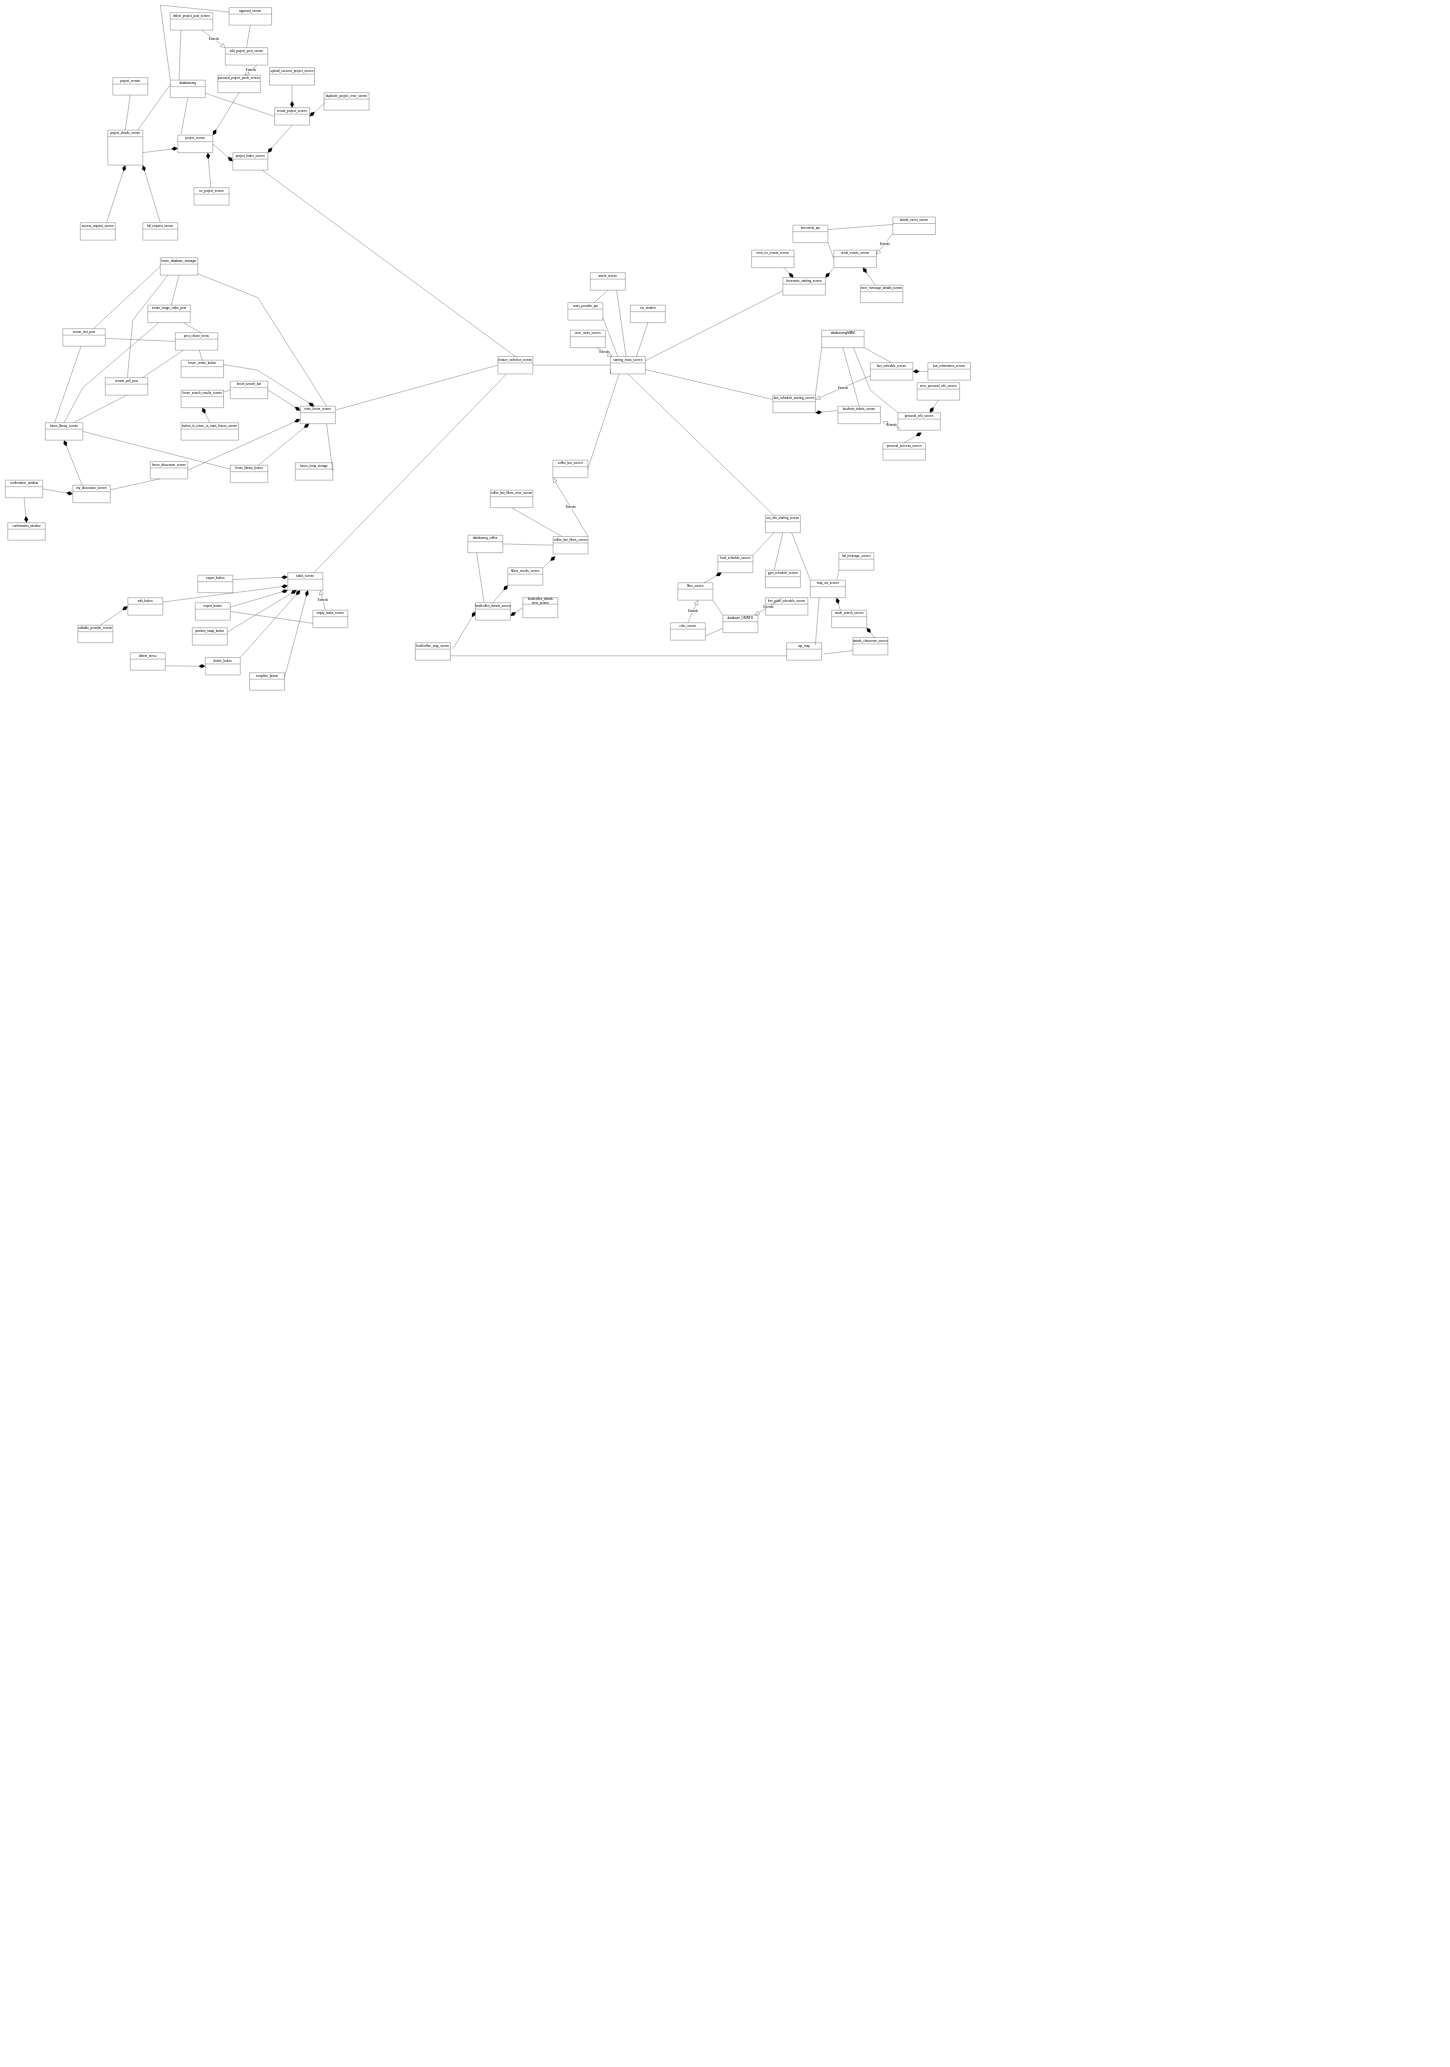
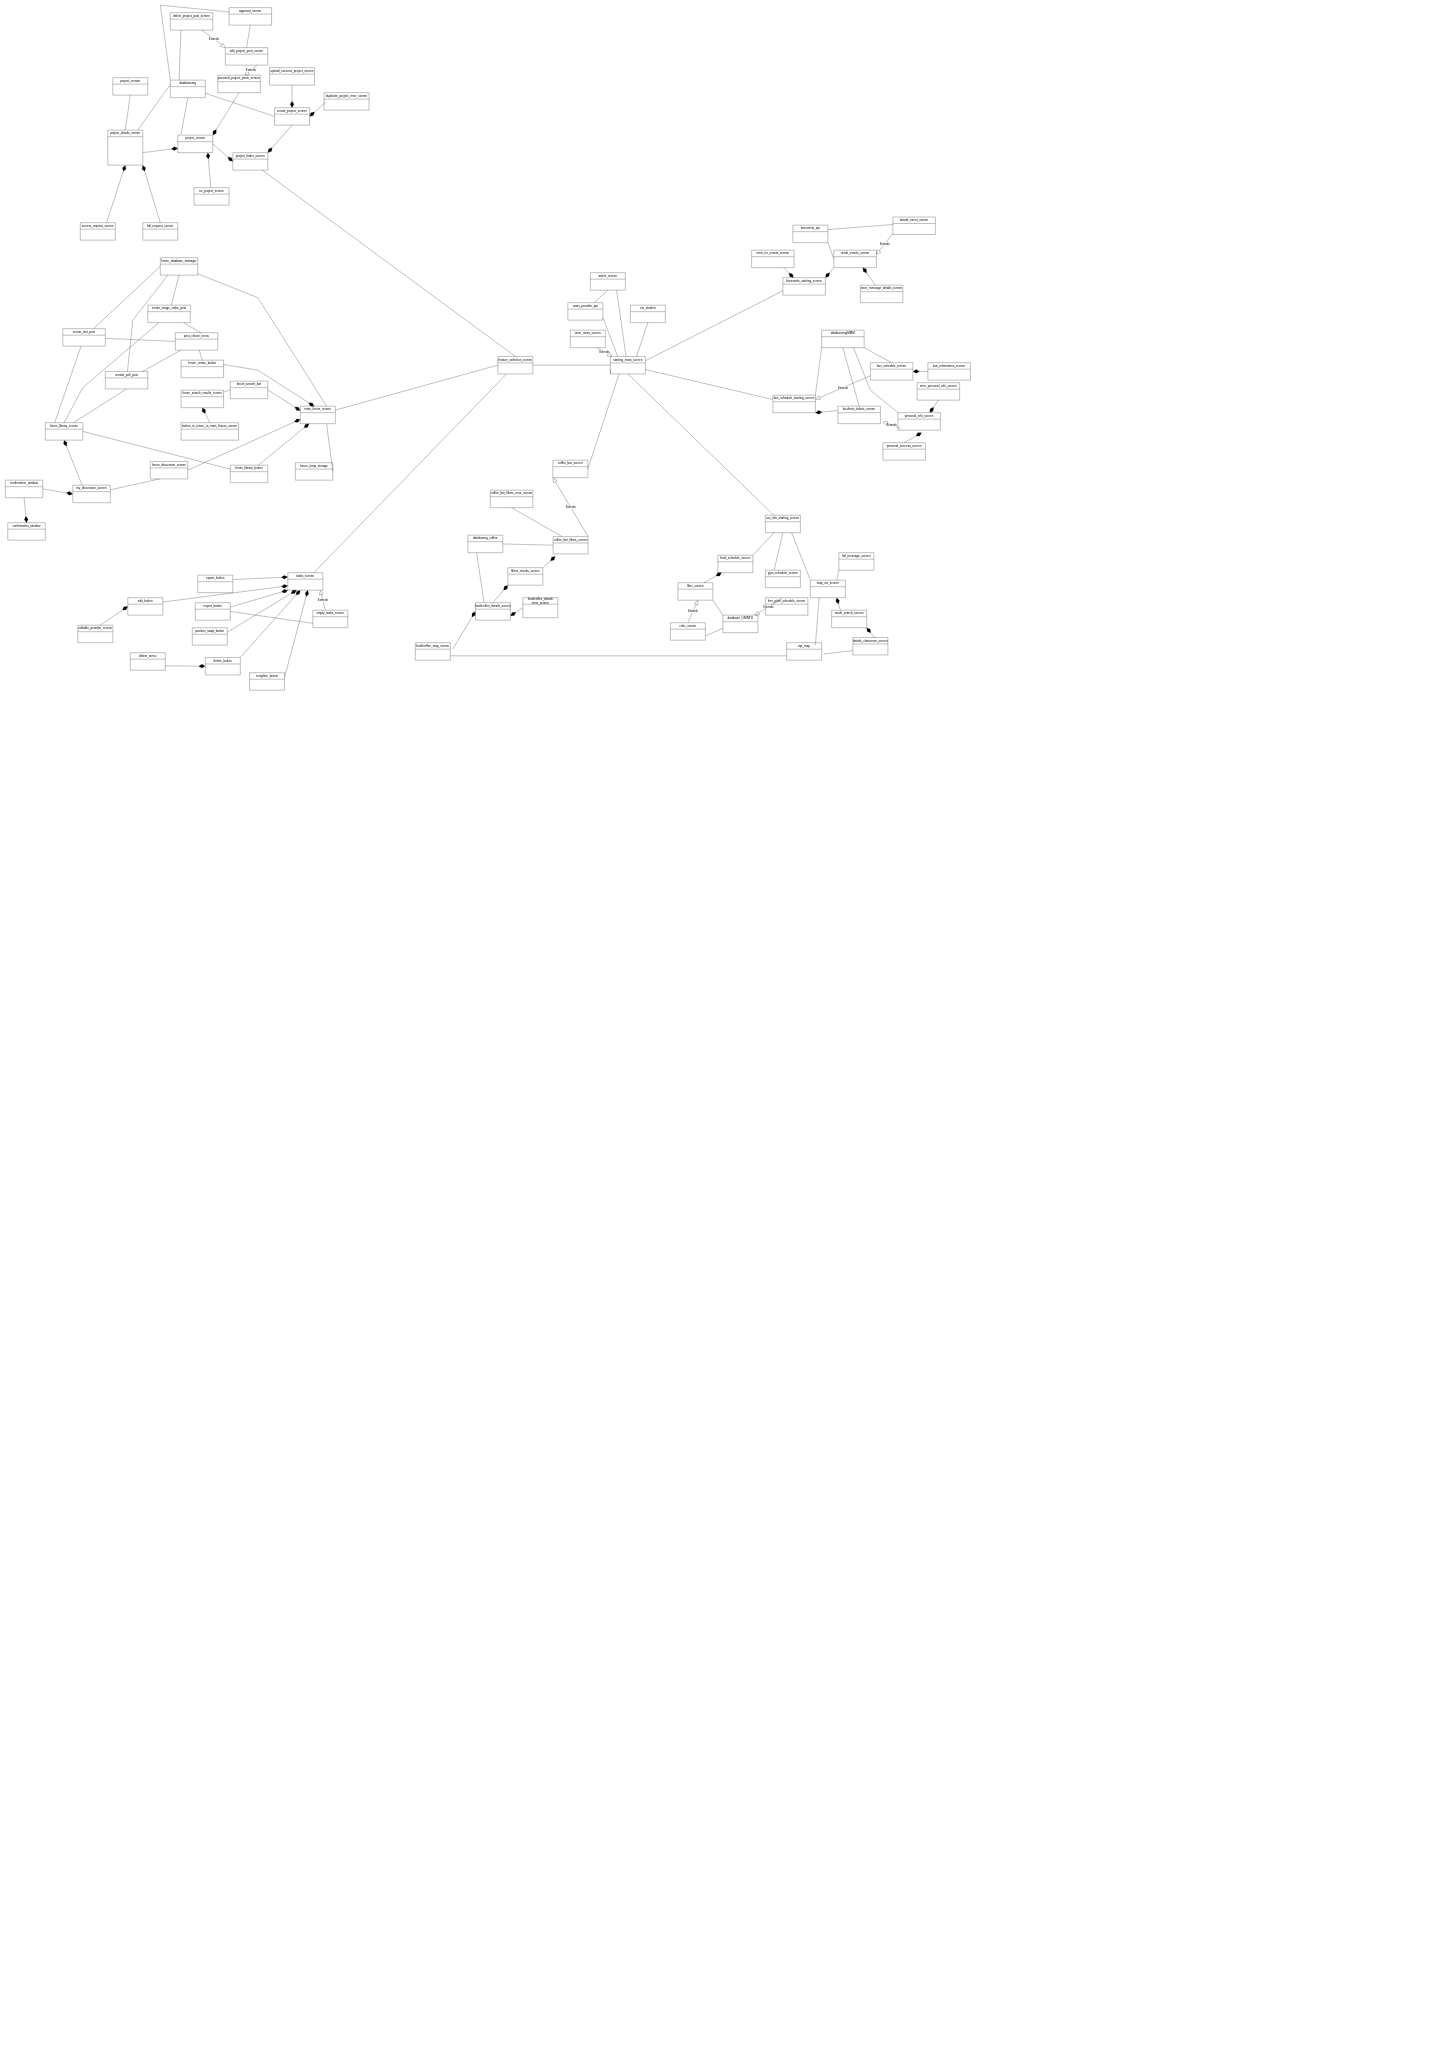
node "createt_poll_post": moved (126, 386) -> (126, 380)
